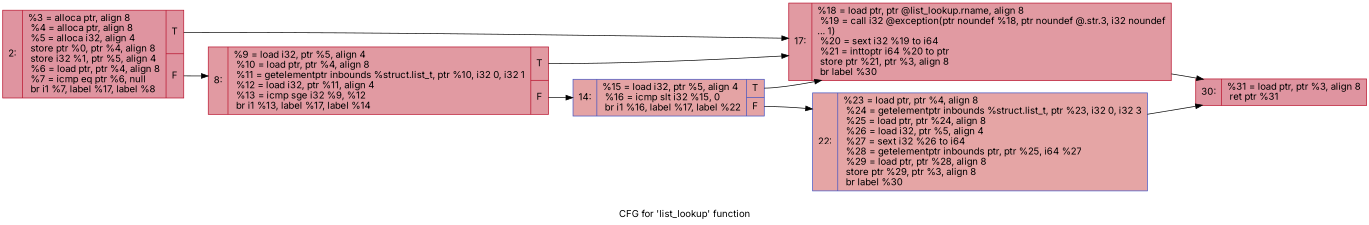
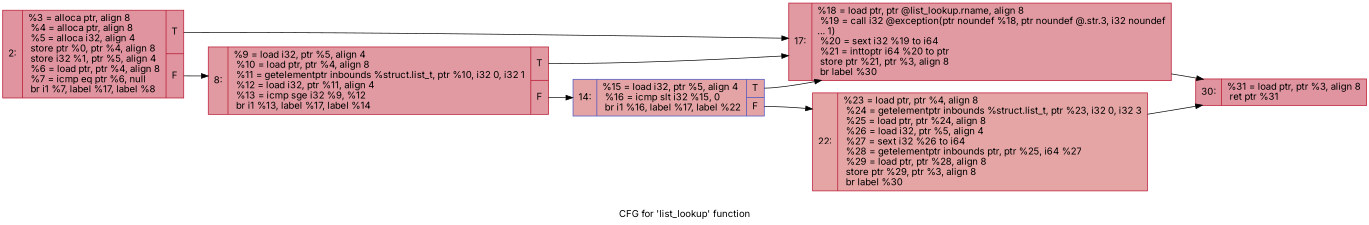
node "22:": color #3d50c3ff -> #b70d28ff
